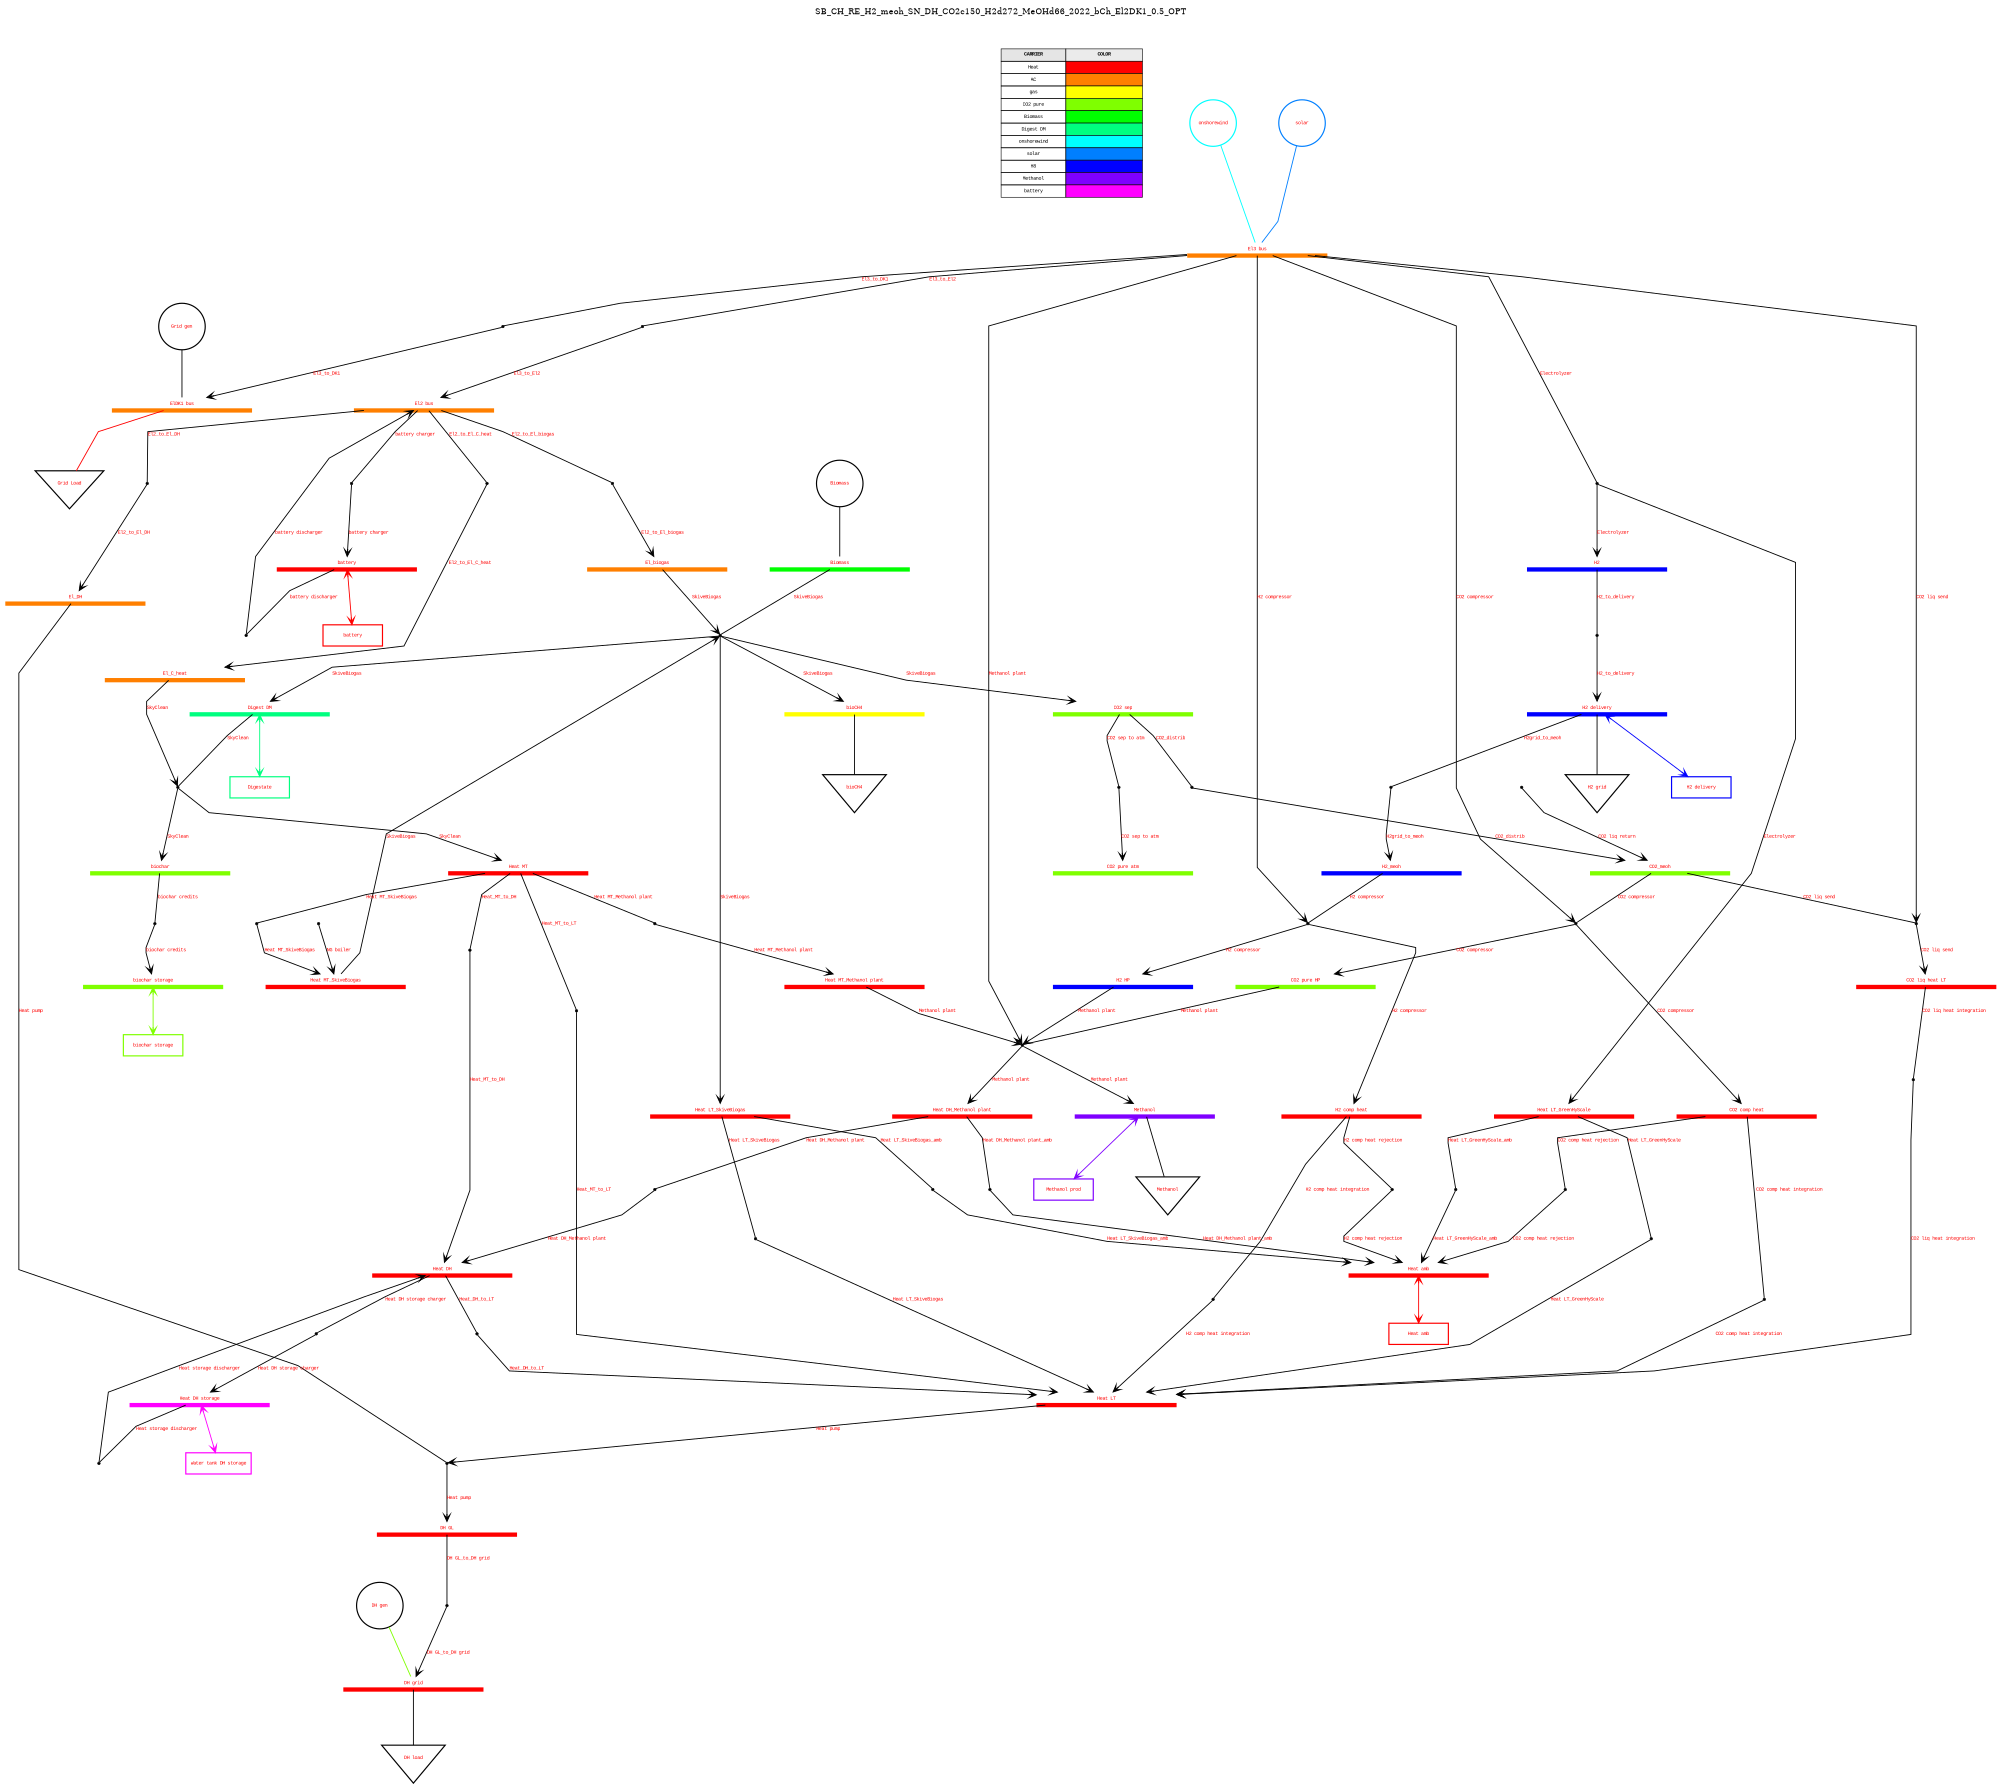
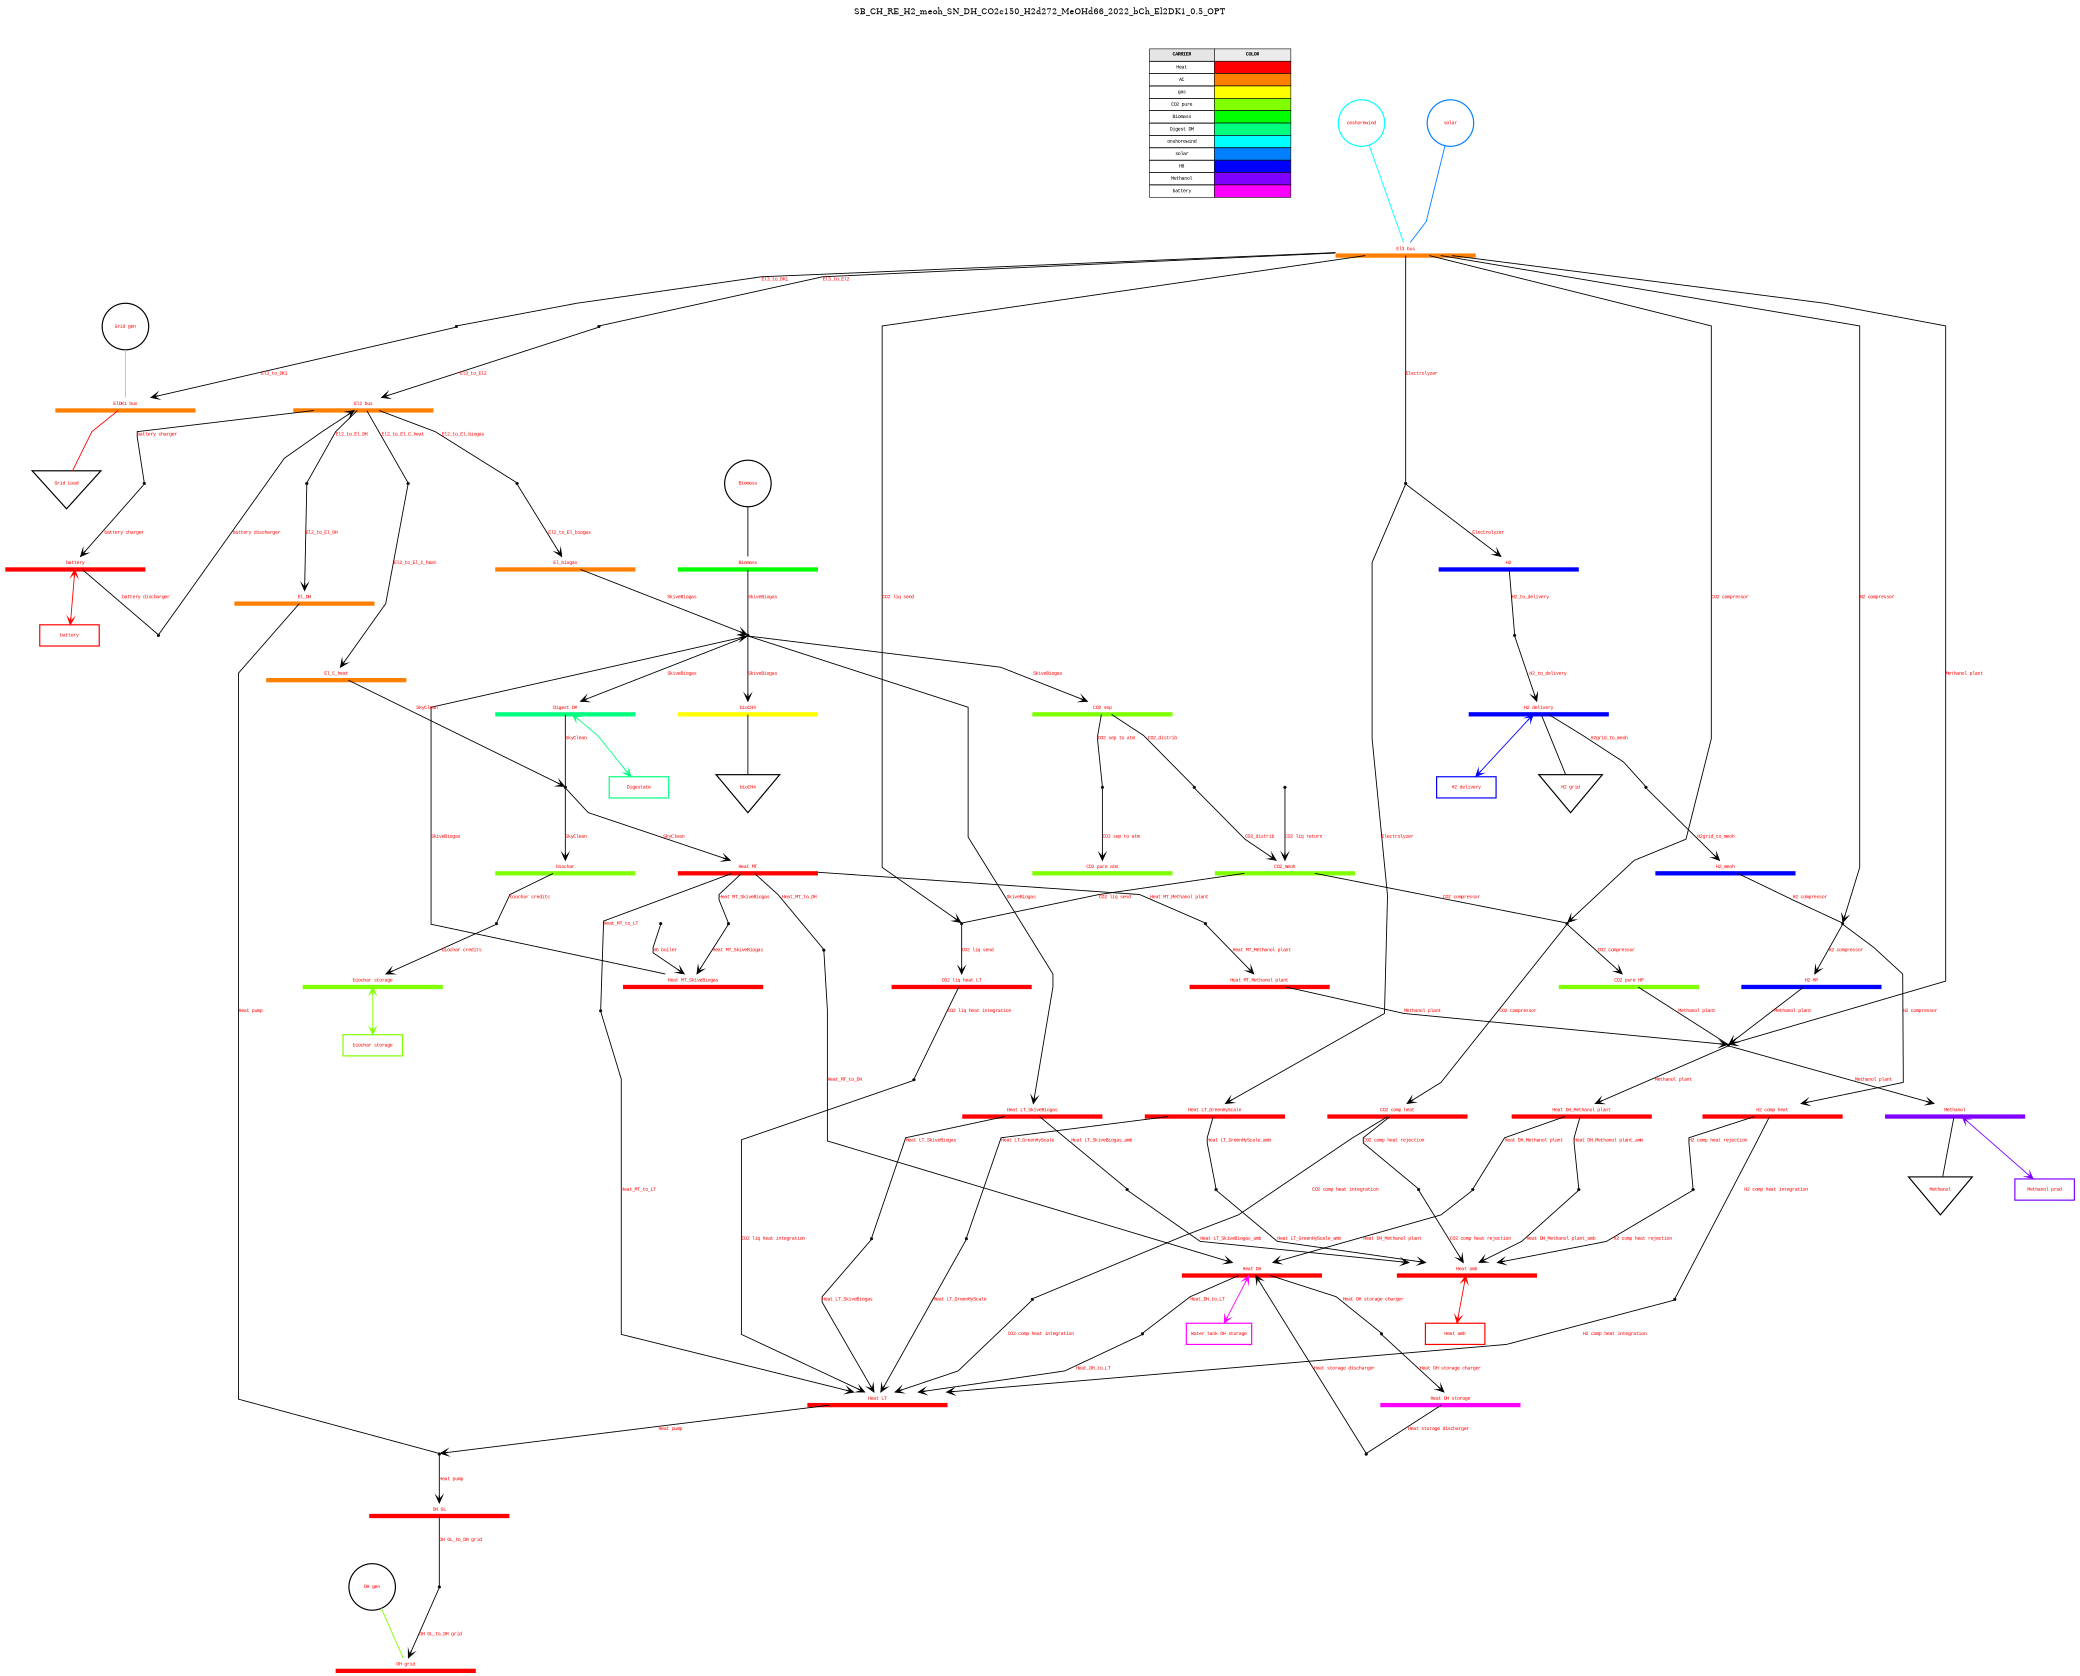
edge "Grid gen" -- "ElDK1 bus": color black -> #7fff00
edge "Heat DH storage" -- "Water tank DH storage": now "Heat DH" -- "Water tank DH storage"
node "DH load": removed
